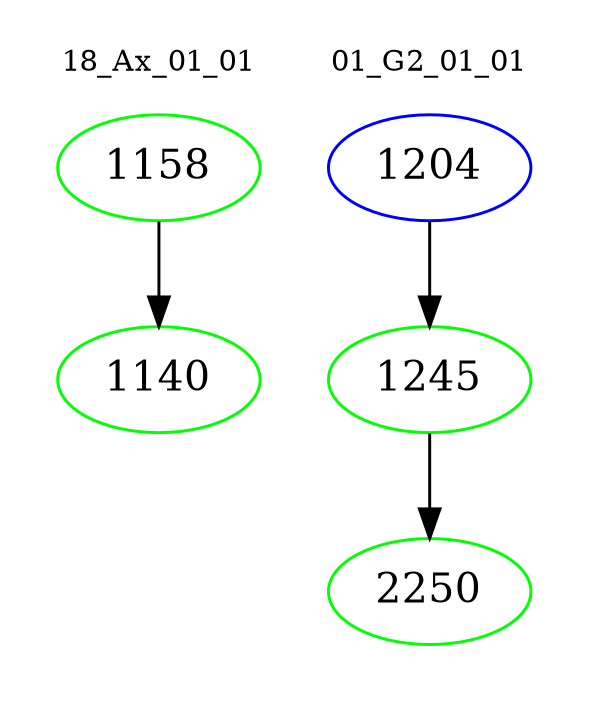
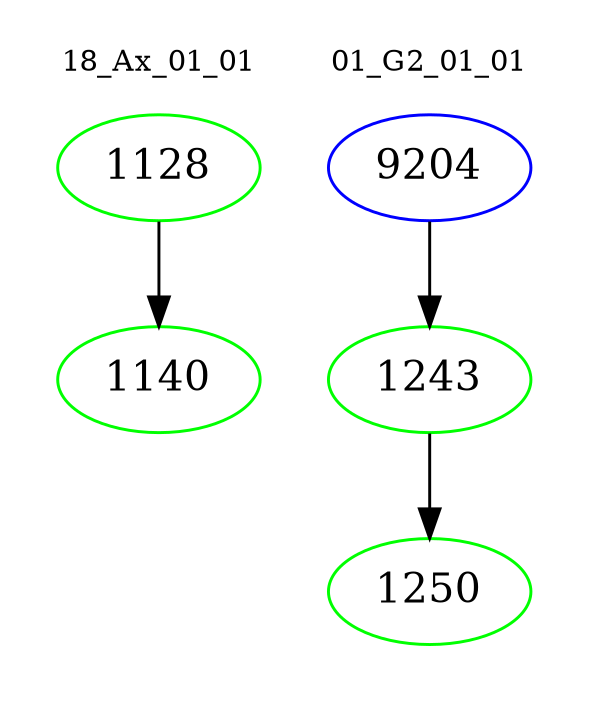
node "1158": label "1158" -> "1128"
node "1204": label "1204" -> "9204"
node "1245": label "1245" -> "1243"
node "2250": label "2250" -> "1250"
